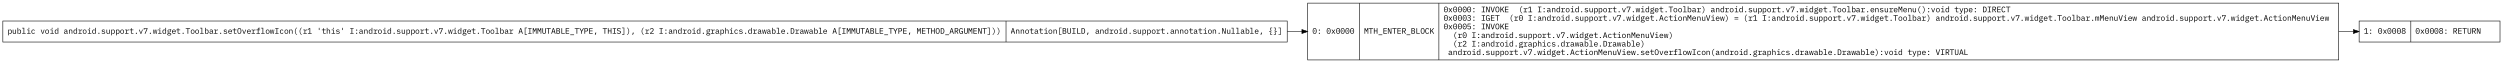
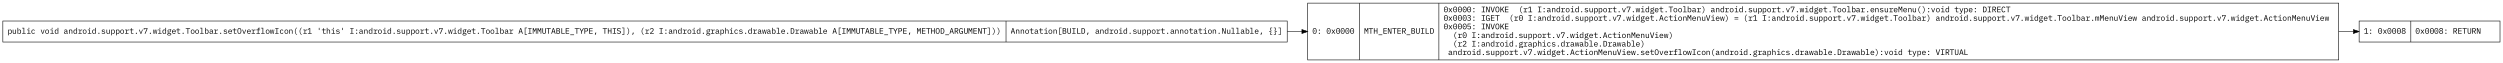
node "0: 0x0000": text "MTH_ENTER_BLOCK" -> "MTH_ENTER_BUILD"
